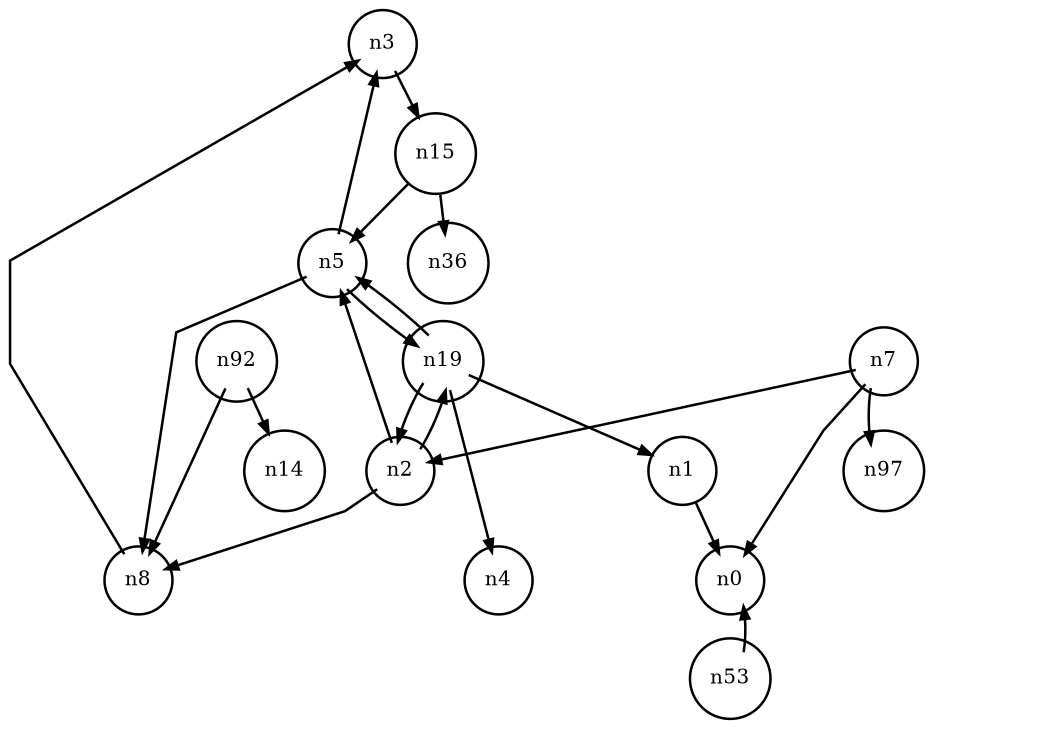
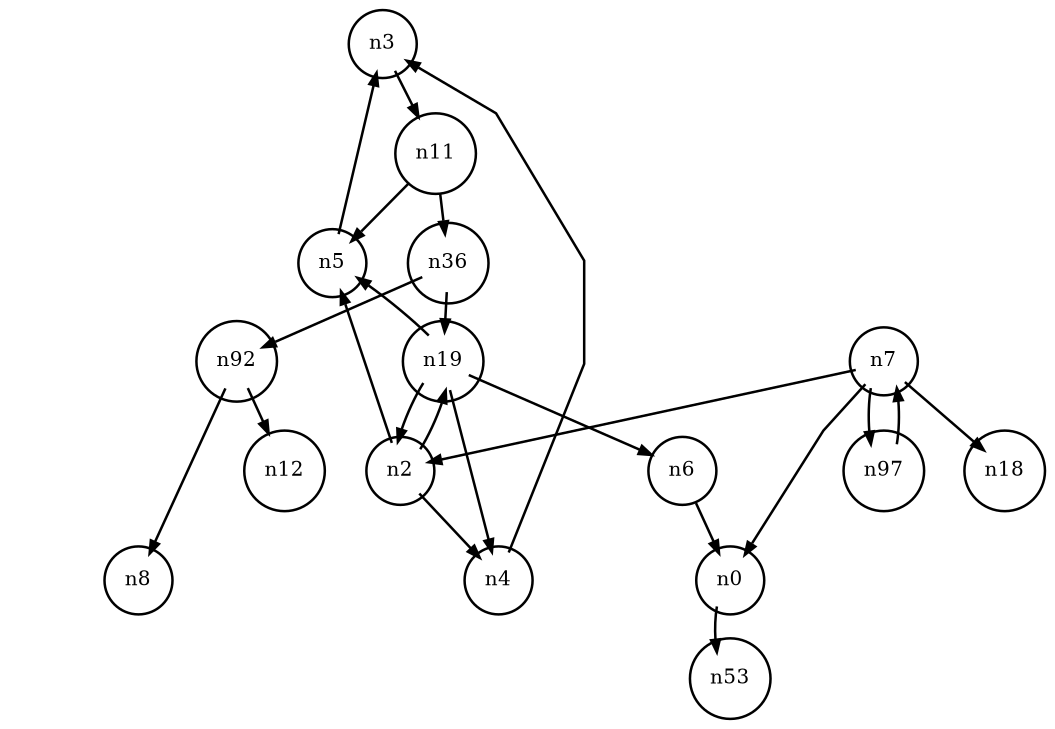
node "n15": label "n15" -> "n11"
edge "n8" -> "n3": now "n4" -> "n3"
edge "n36" -> "n92": added
edge "n5" -> "n19": now "n36" -> "n19"
edge "n5" -> "n8": removed
edge "n97" -> "n7": added
node "n14": label "n14" -> "n12"
node "n1": label "n1" -> "n6"
node "n18": added
edge "n2" -> "n8": now "n2" -> "n4"
edge "n53" -> "n0": reversed
